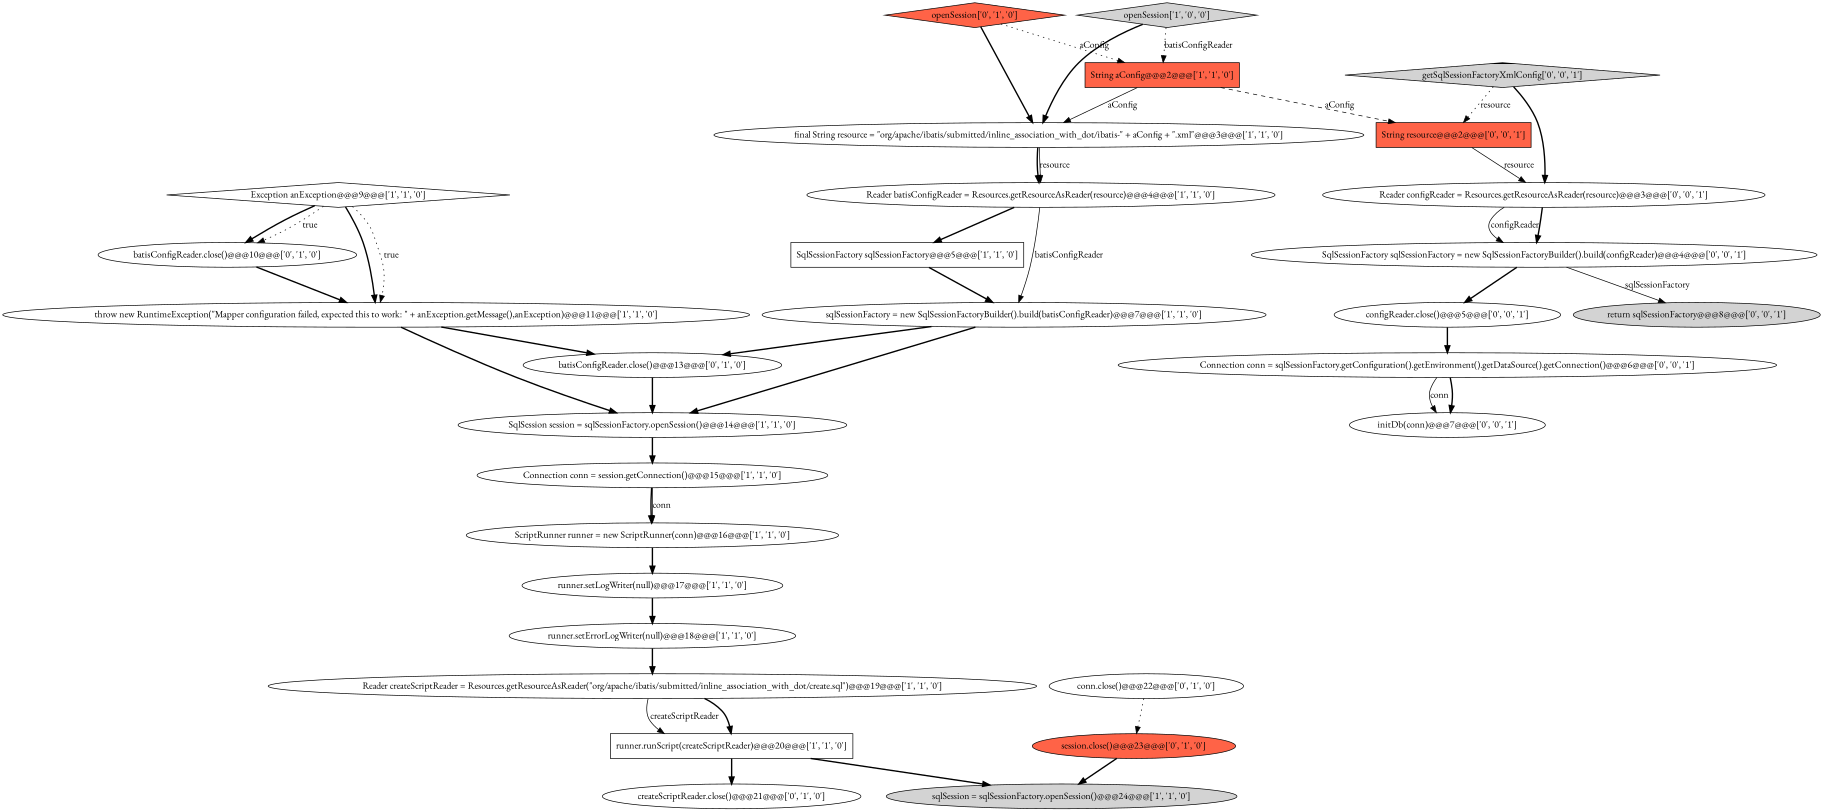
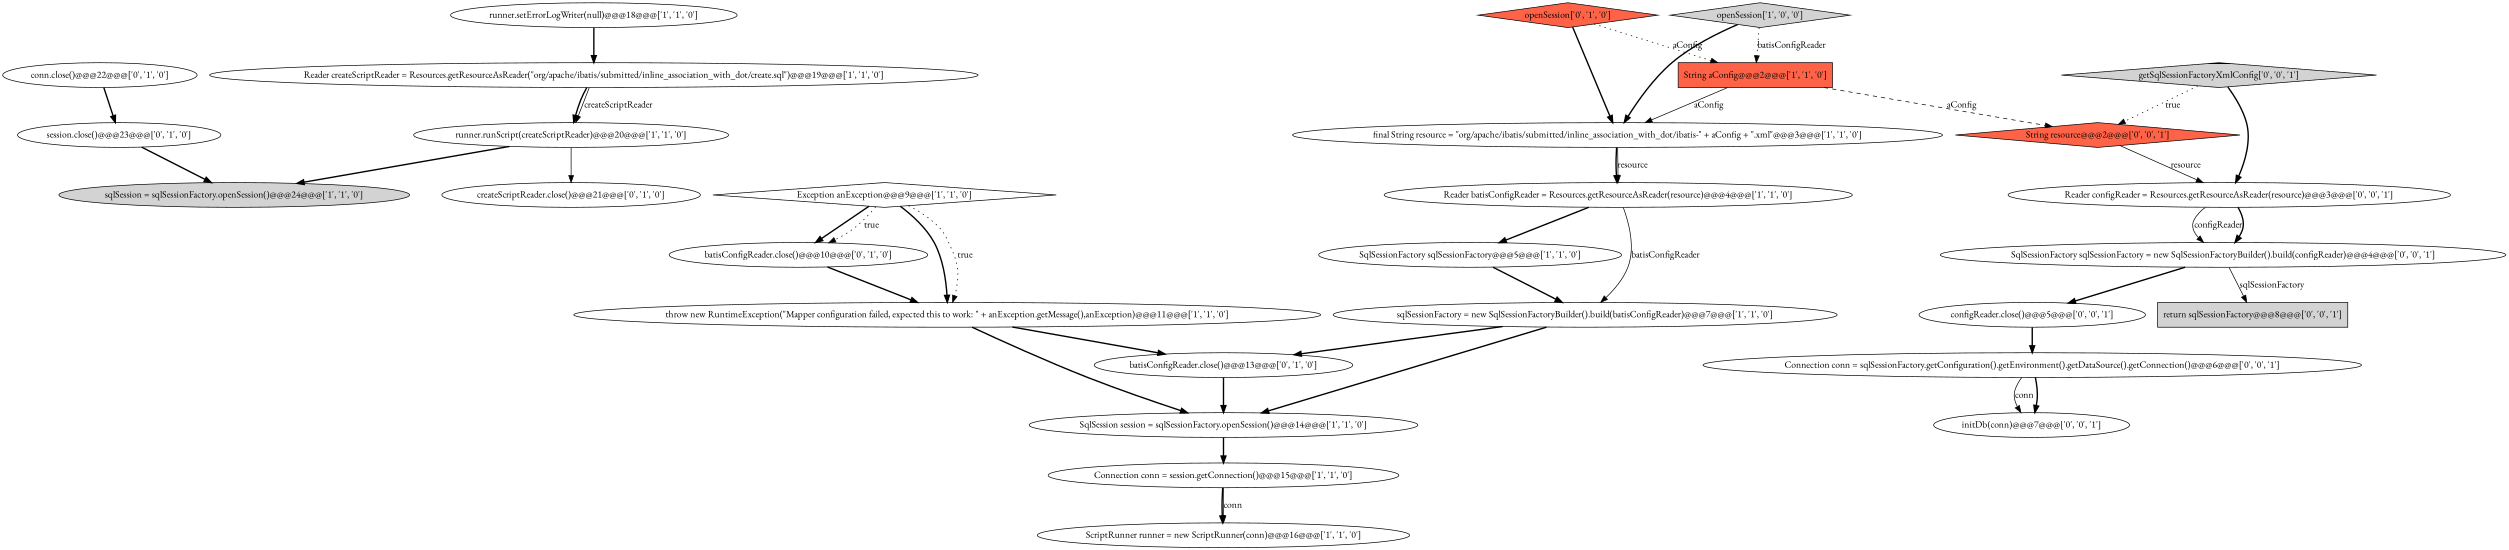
edge "getSqlSessionFactoryXmlConfig['0', '0', '1']" -> "String resource@@@2@@@['0', '0', '1']": label "resource" -> "true"
node "String resource@@@2@@@['0', '0', '1']": shape box -> diamond
node "SqlSessionFactory sqlSessionFactory@@@5@@@['1', '1', '0']": shape box -> ellipse
node "return sqlSessionFactory@@@8@@@['0', '0', '1']": shape ellipse -> box
node "runner.setLogWriter(null)@@@17@@@['1', '1', '0']": removed
edge "conn.close()@@@22@@@['0', '1', '0']" -> "session.close()@@@23@@@['0', '1', '0']": style dotted -> bold
node "runner.runScript(createScriptReader)@@@20@@@['1', '1', '0']": shape box -> ellipse
node "session.close()@@@23@@@['0', '1', '0']": fillcolor tomato -> white
edge "runner.runScript(createScriptReader)@@@20@@@['1', '1', '0']" -> "createScriptReader.close()@@@21@@@['0', '1', '0']": style bold -> solid
